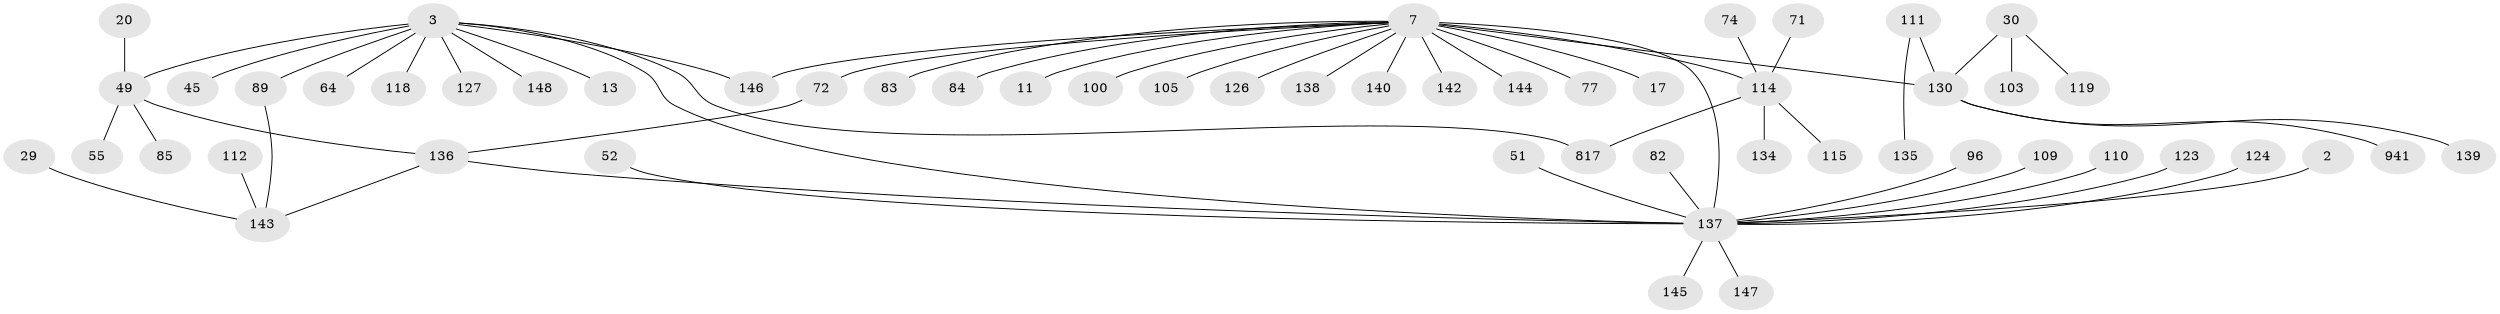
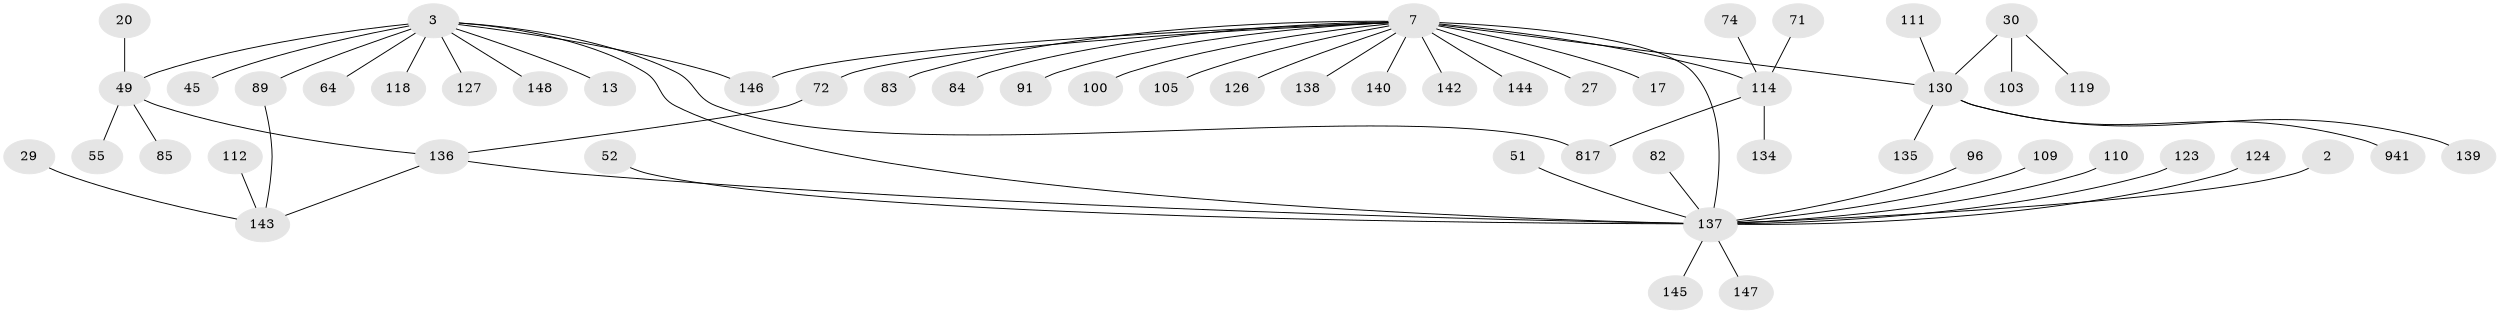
node "11": label "11" -> "91"
node "77": label "77" -> "27"
edge "111" -- "135": now "130" -- "135"
node "115": removed
